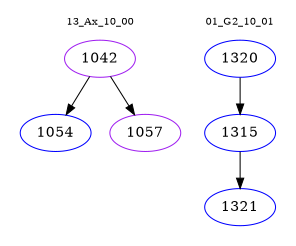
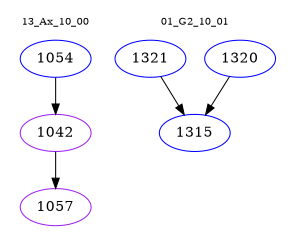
edge "1042" -> "1054": reversed
edge "1315" -> "1321": reversed
